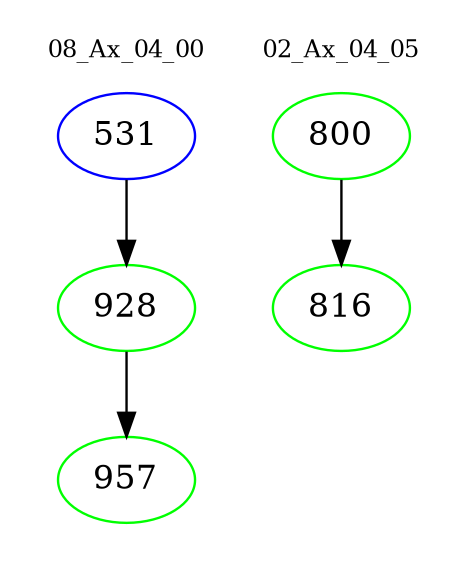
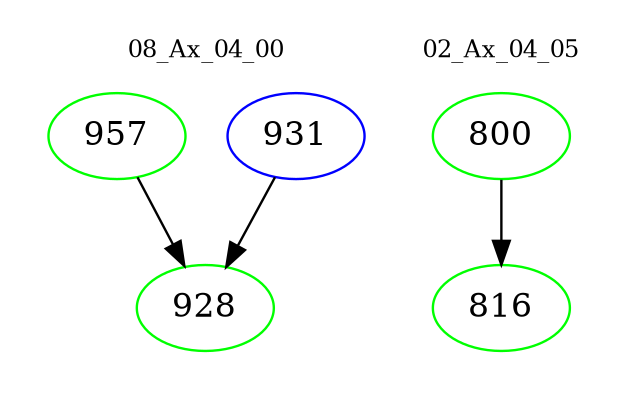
node "531": label "531" -> "931"
edge "928" -> "957": reversed
